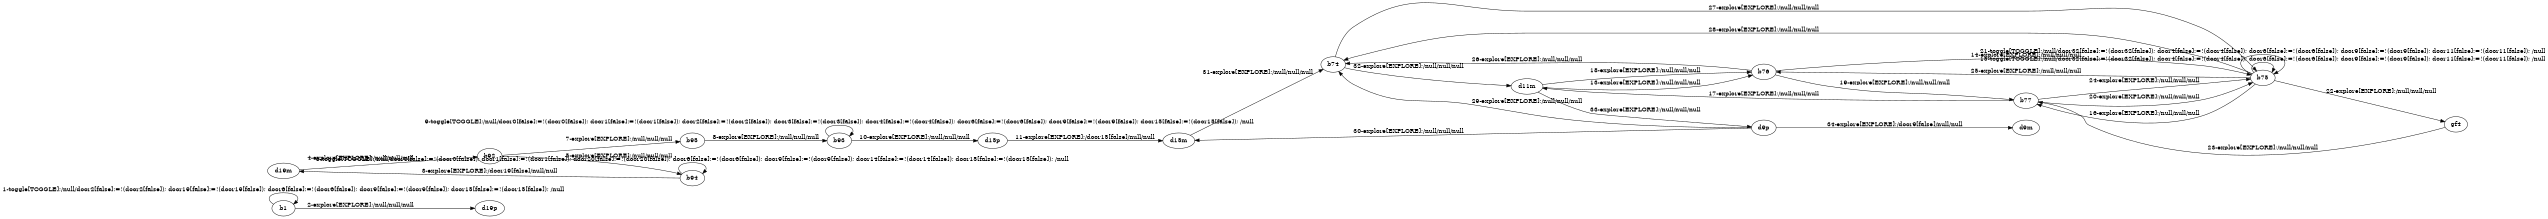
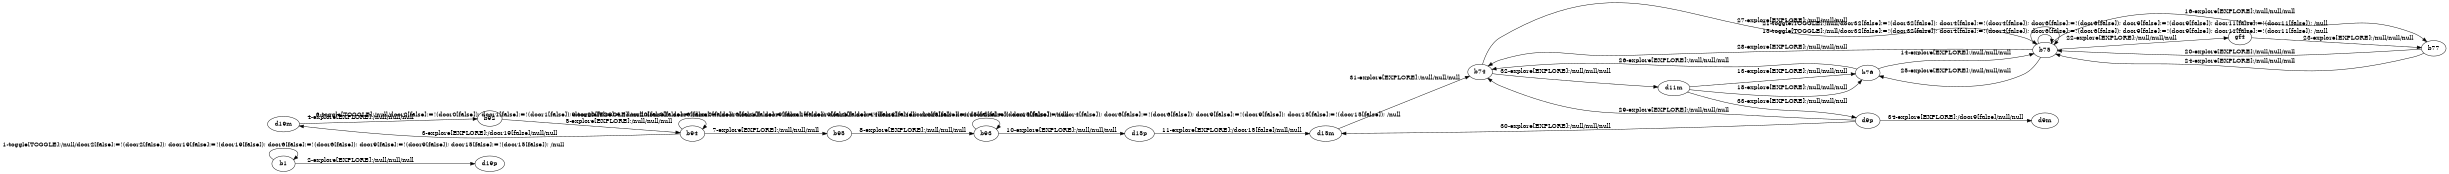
edge "b76" -> "b77": removed, label "19-explore[EXPLORE];/null/null/null"
edge "b77" -> "d11m": removed, label "17-explore[EXPLORE];/null/null/null"
edge "b92" -> "b95": now "b94" -> "b95"
